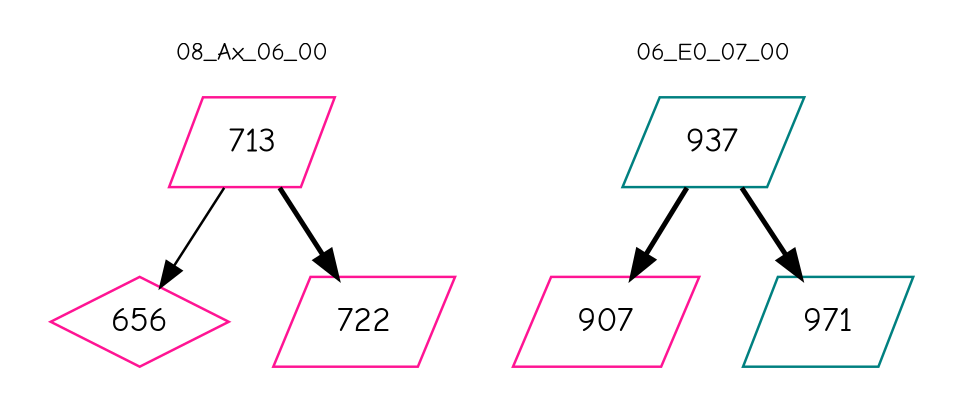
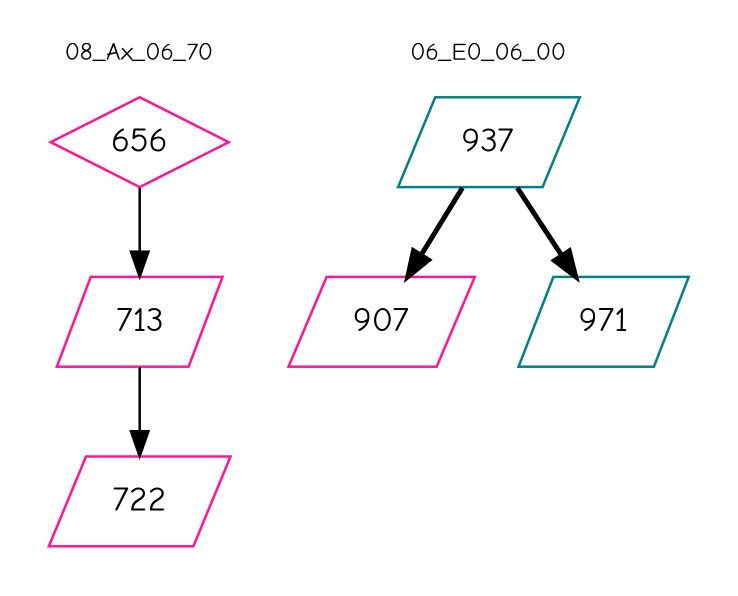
cluster "08_Ax_06_00": label "08_Ax_06_00" -> "08_Ax_06_70"
cluster "06_E0_07_00": label "06_E0_07_00" -> "06_E0_06_00"
edge "713" -> "722": style bold -> solid
edge "713" -> "656": reversed
